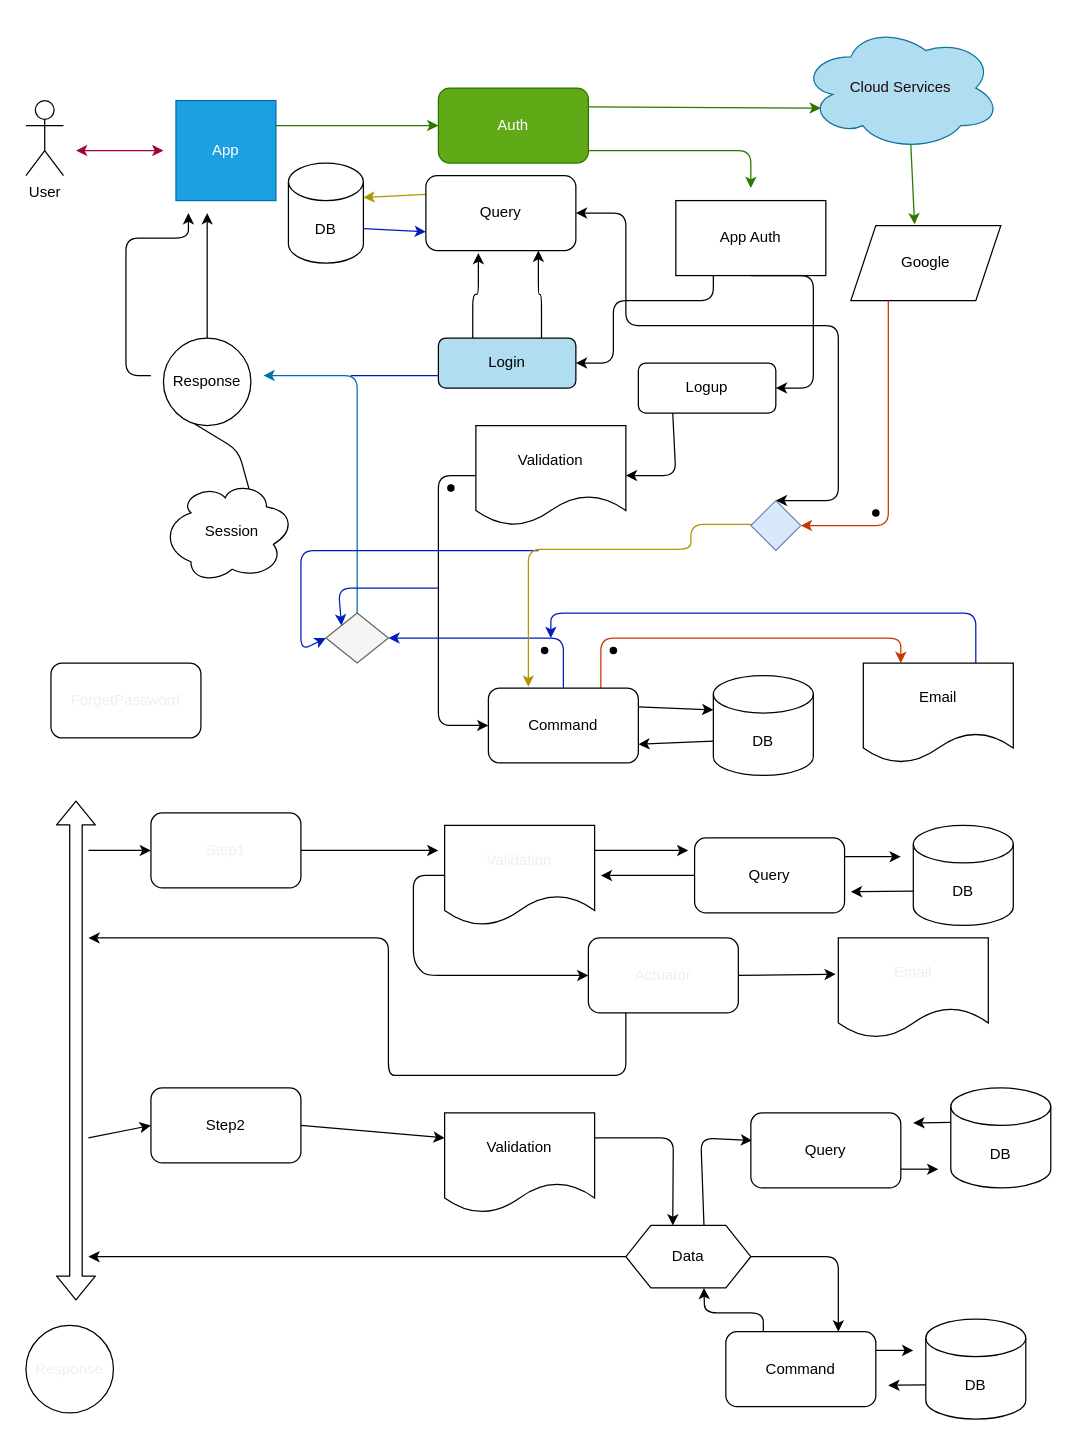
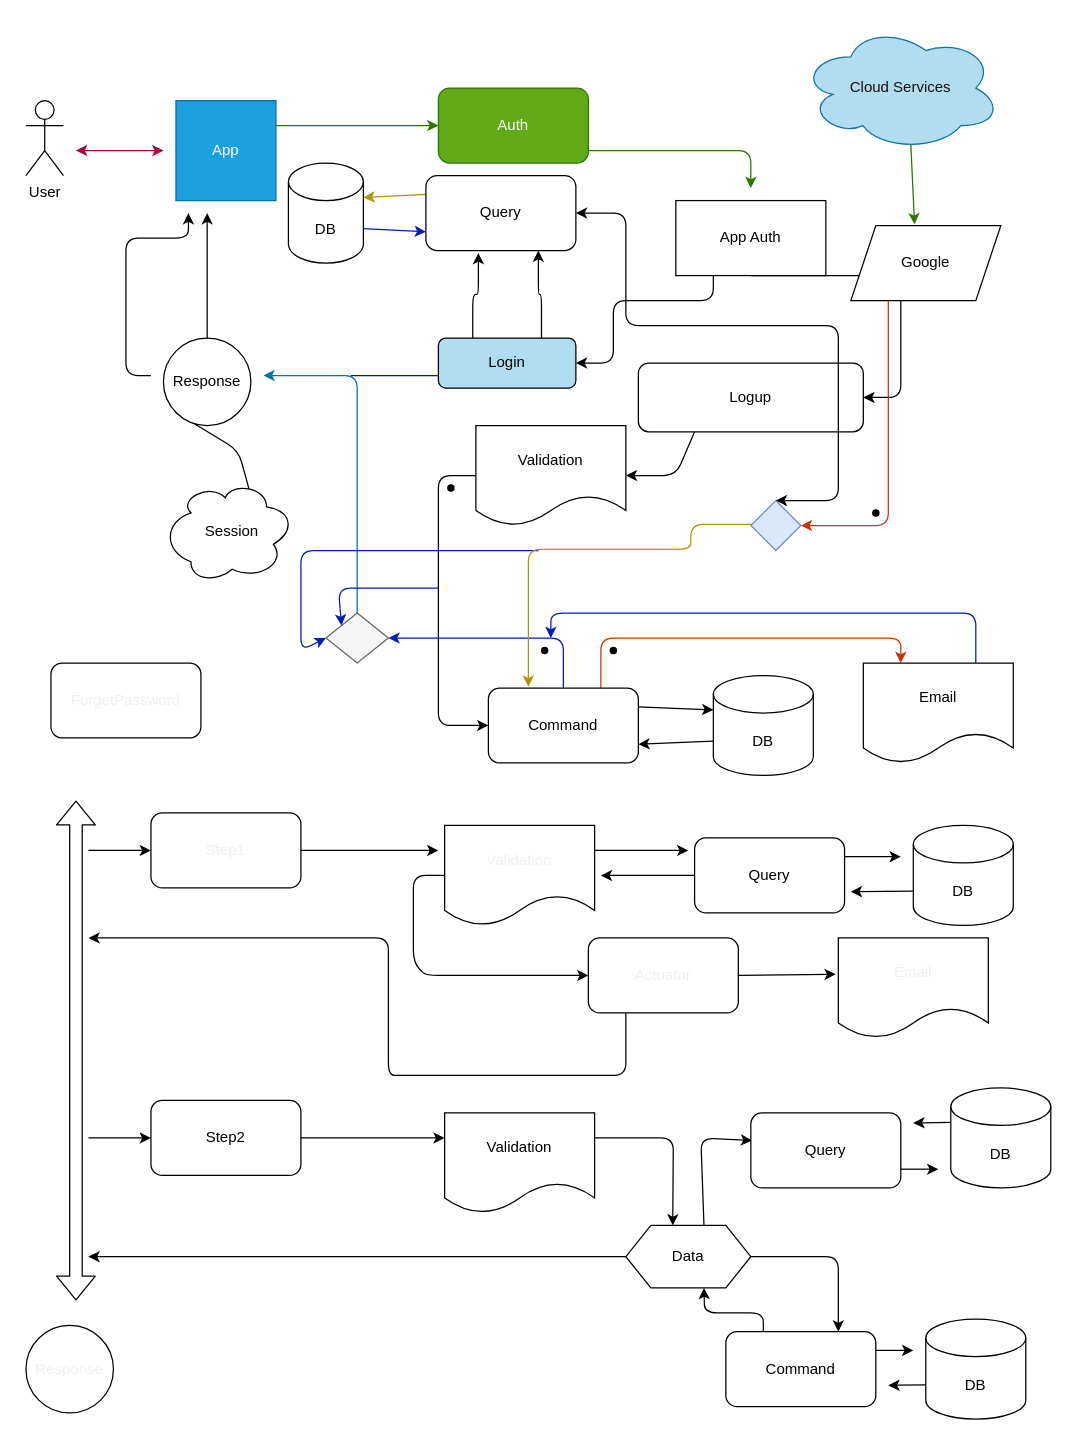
edge "Auth" -> "Cloud Services": removed
node "Logup": size 138x50 -> 225x69
node "Step2": moved (226, 1126) -> (226, 1138)
